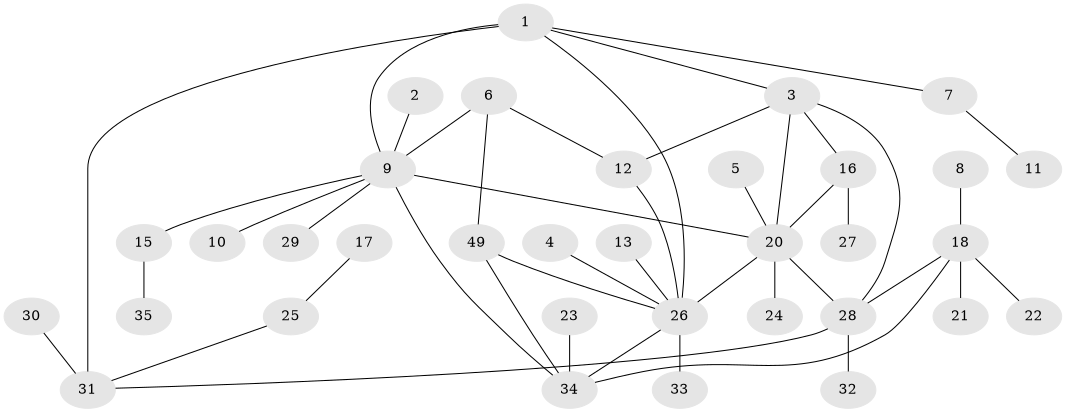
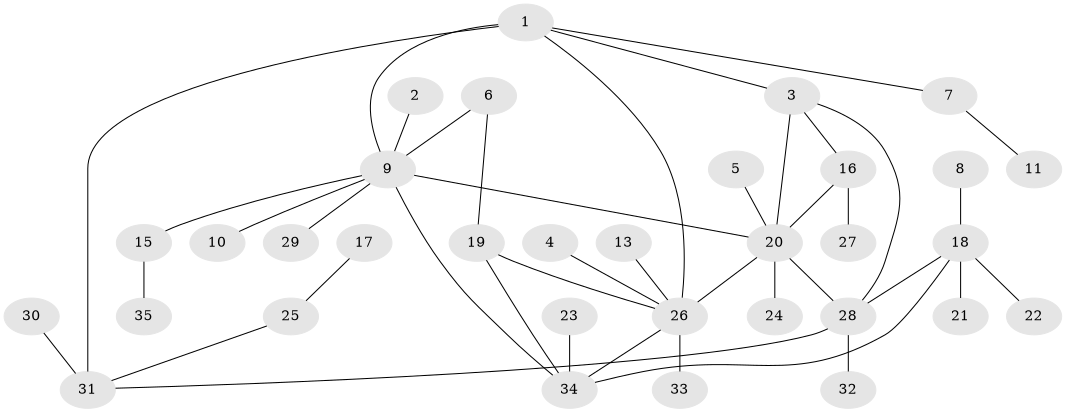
node "12": removed
node "49": label "49" -> "19"
